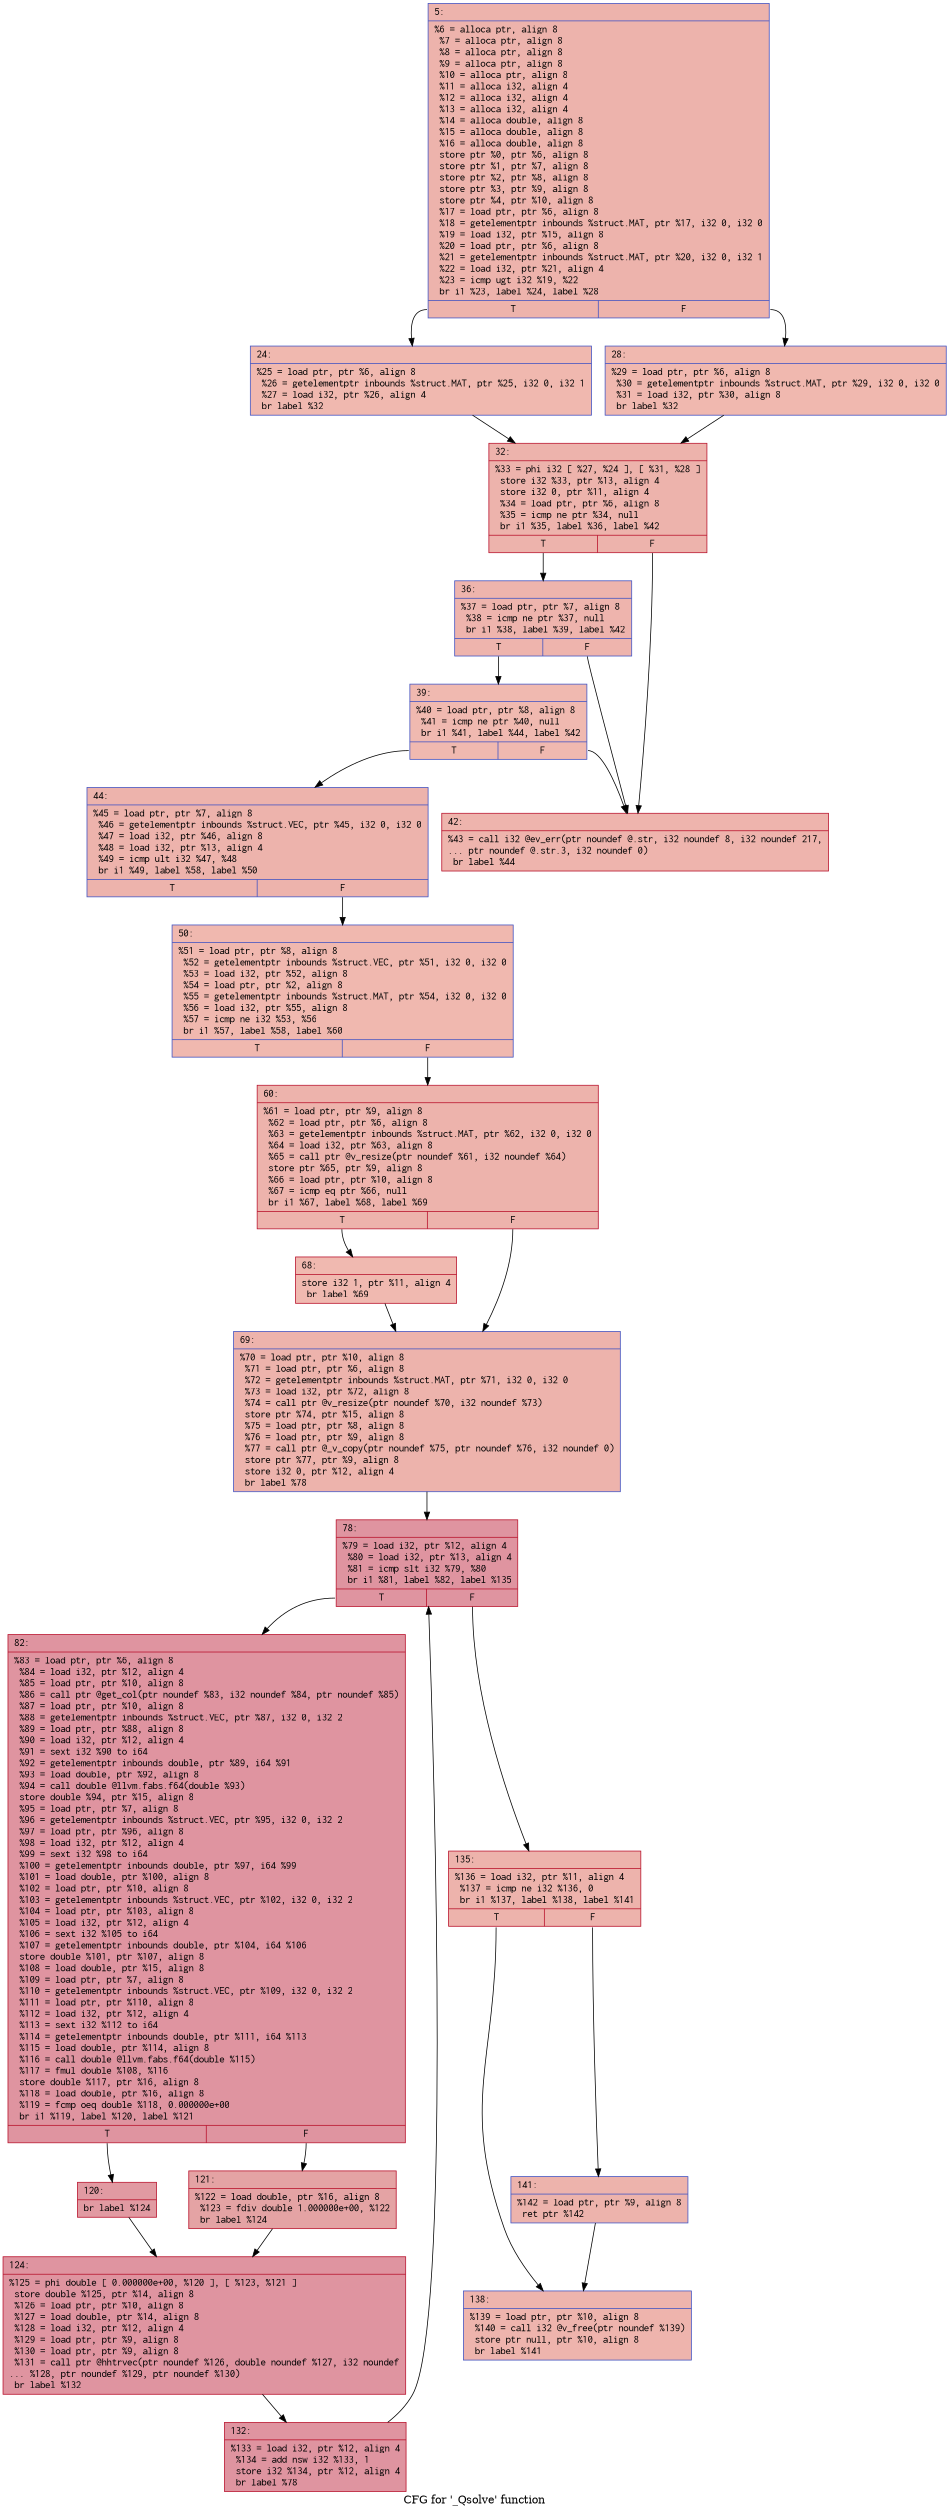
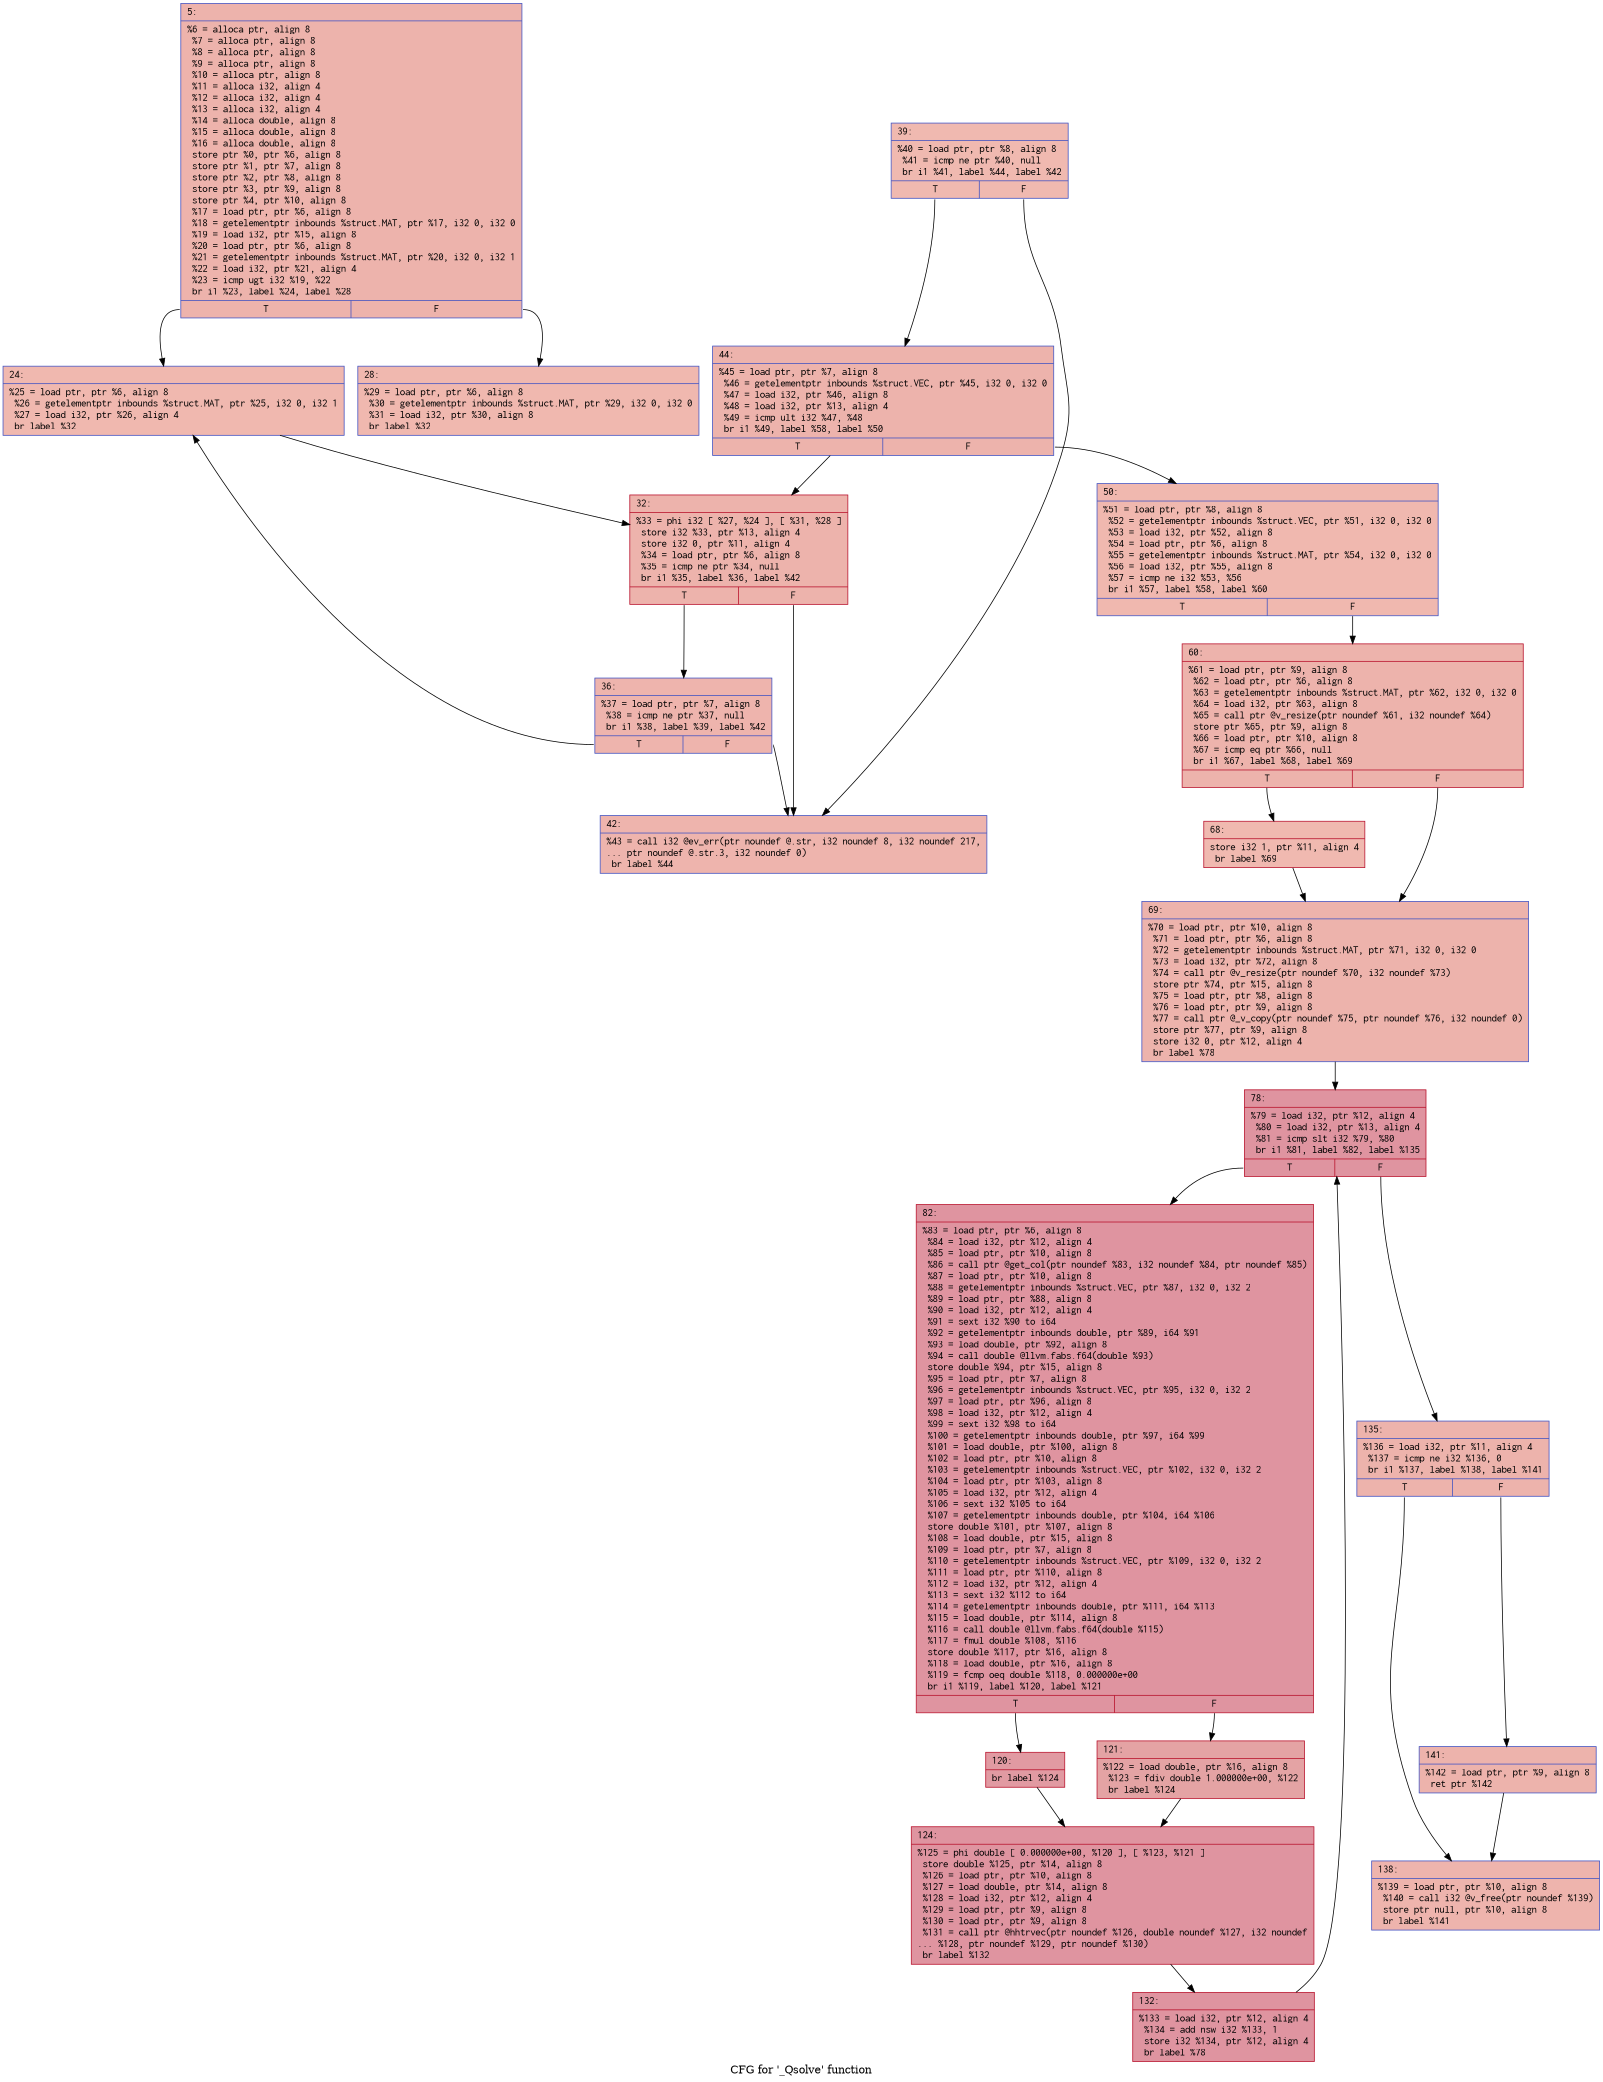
edge "28:" -> "32:": now "44:" -> "32:"
edge "36:" -> "39:": now "36:" -> "24:"
node "42:": color #b70d28ff -> #3d50c3ff
node "50:": text "%54 = load ptr, ptr %2, align 8" -> "%54 = load ptr, ptr %6, align 8"
node "135:": color #b70d28ff -> #3d50c3ff
